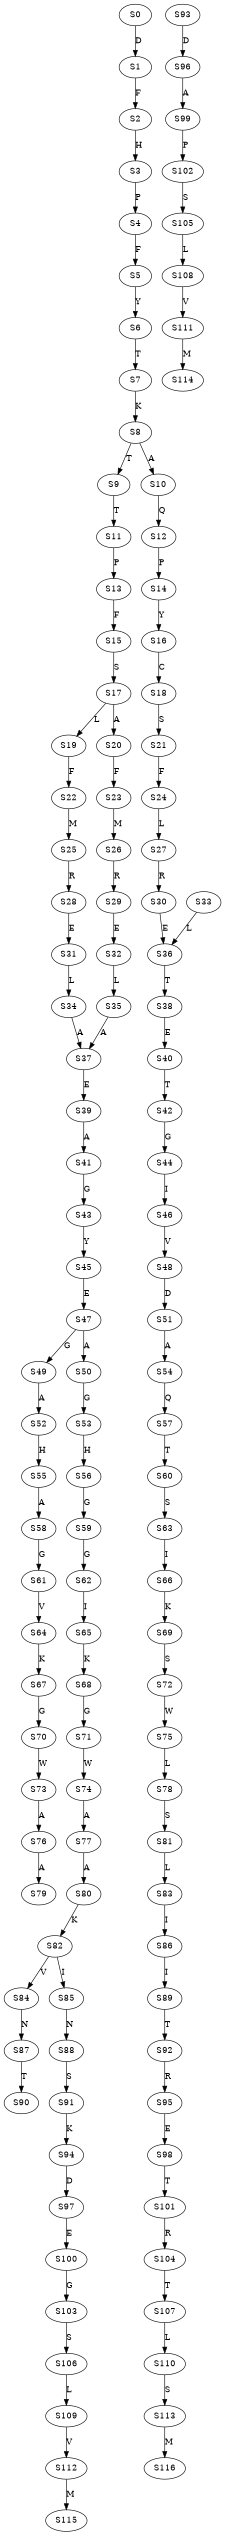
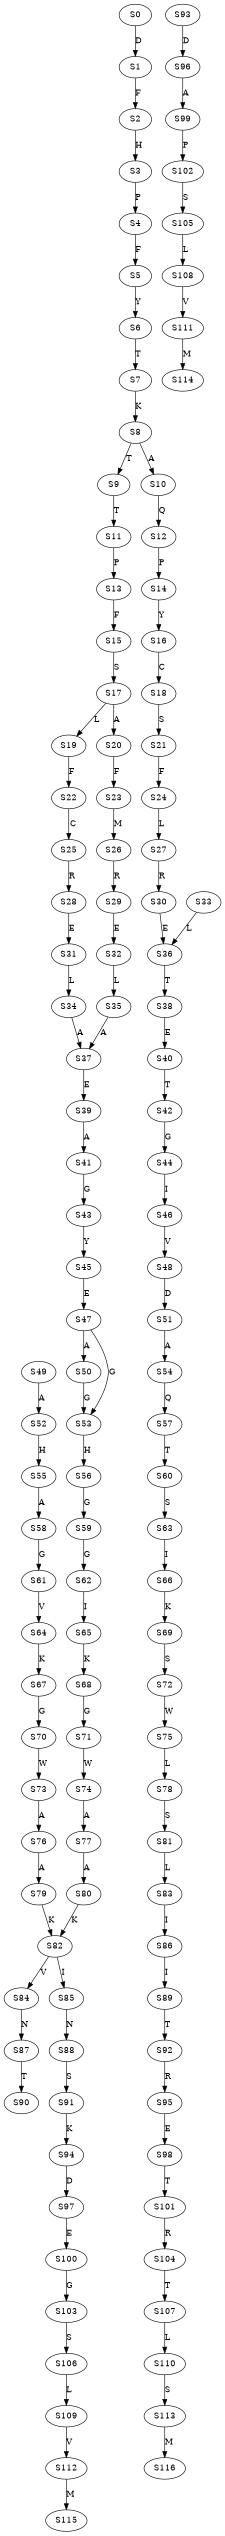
edge "S22" -> "S25": label "M" -> "C"
edge "S47" -> "S49": now "S47" -> "S53"
edge "S79" -> "S82": added, label "K"
